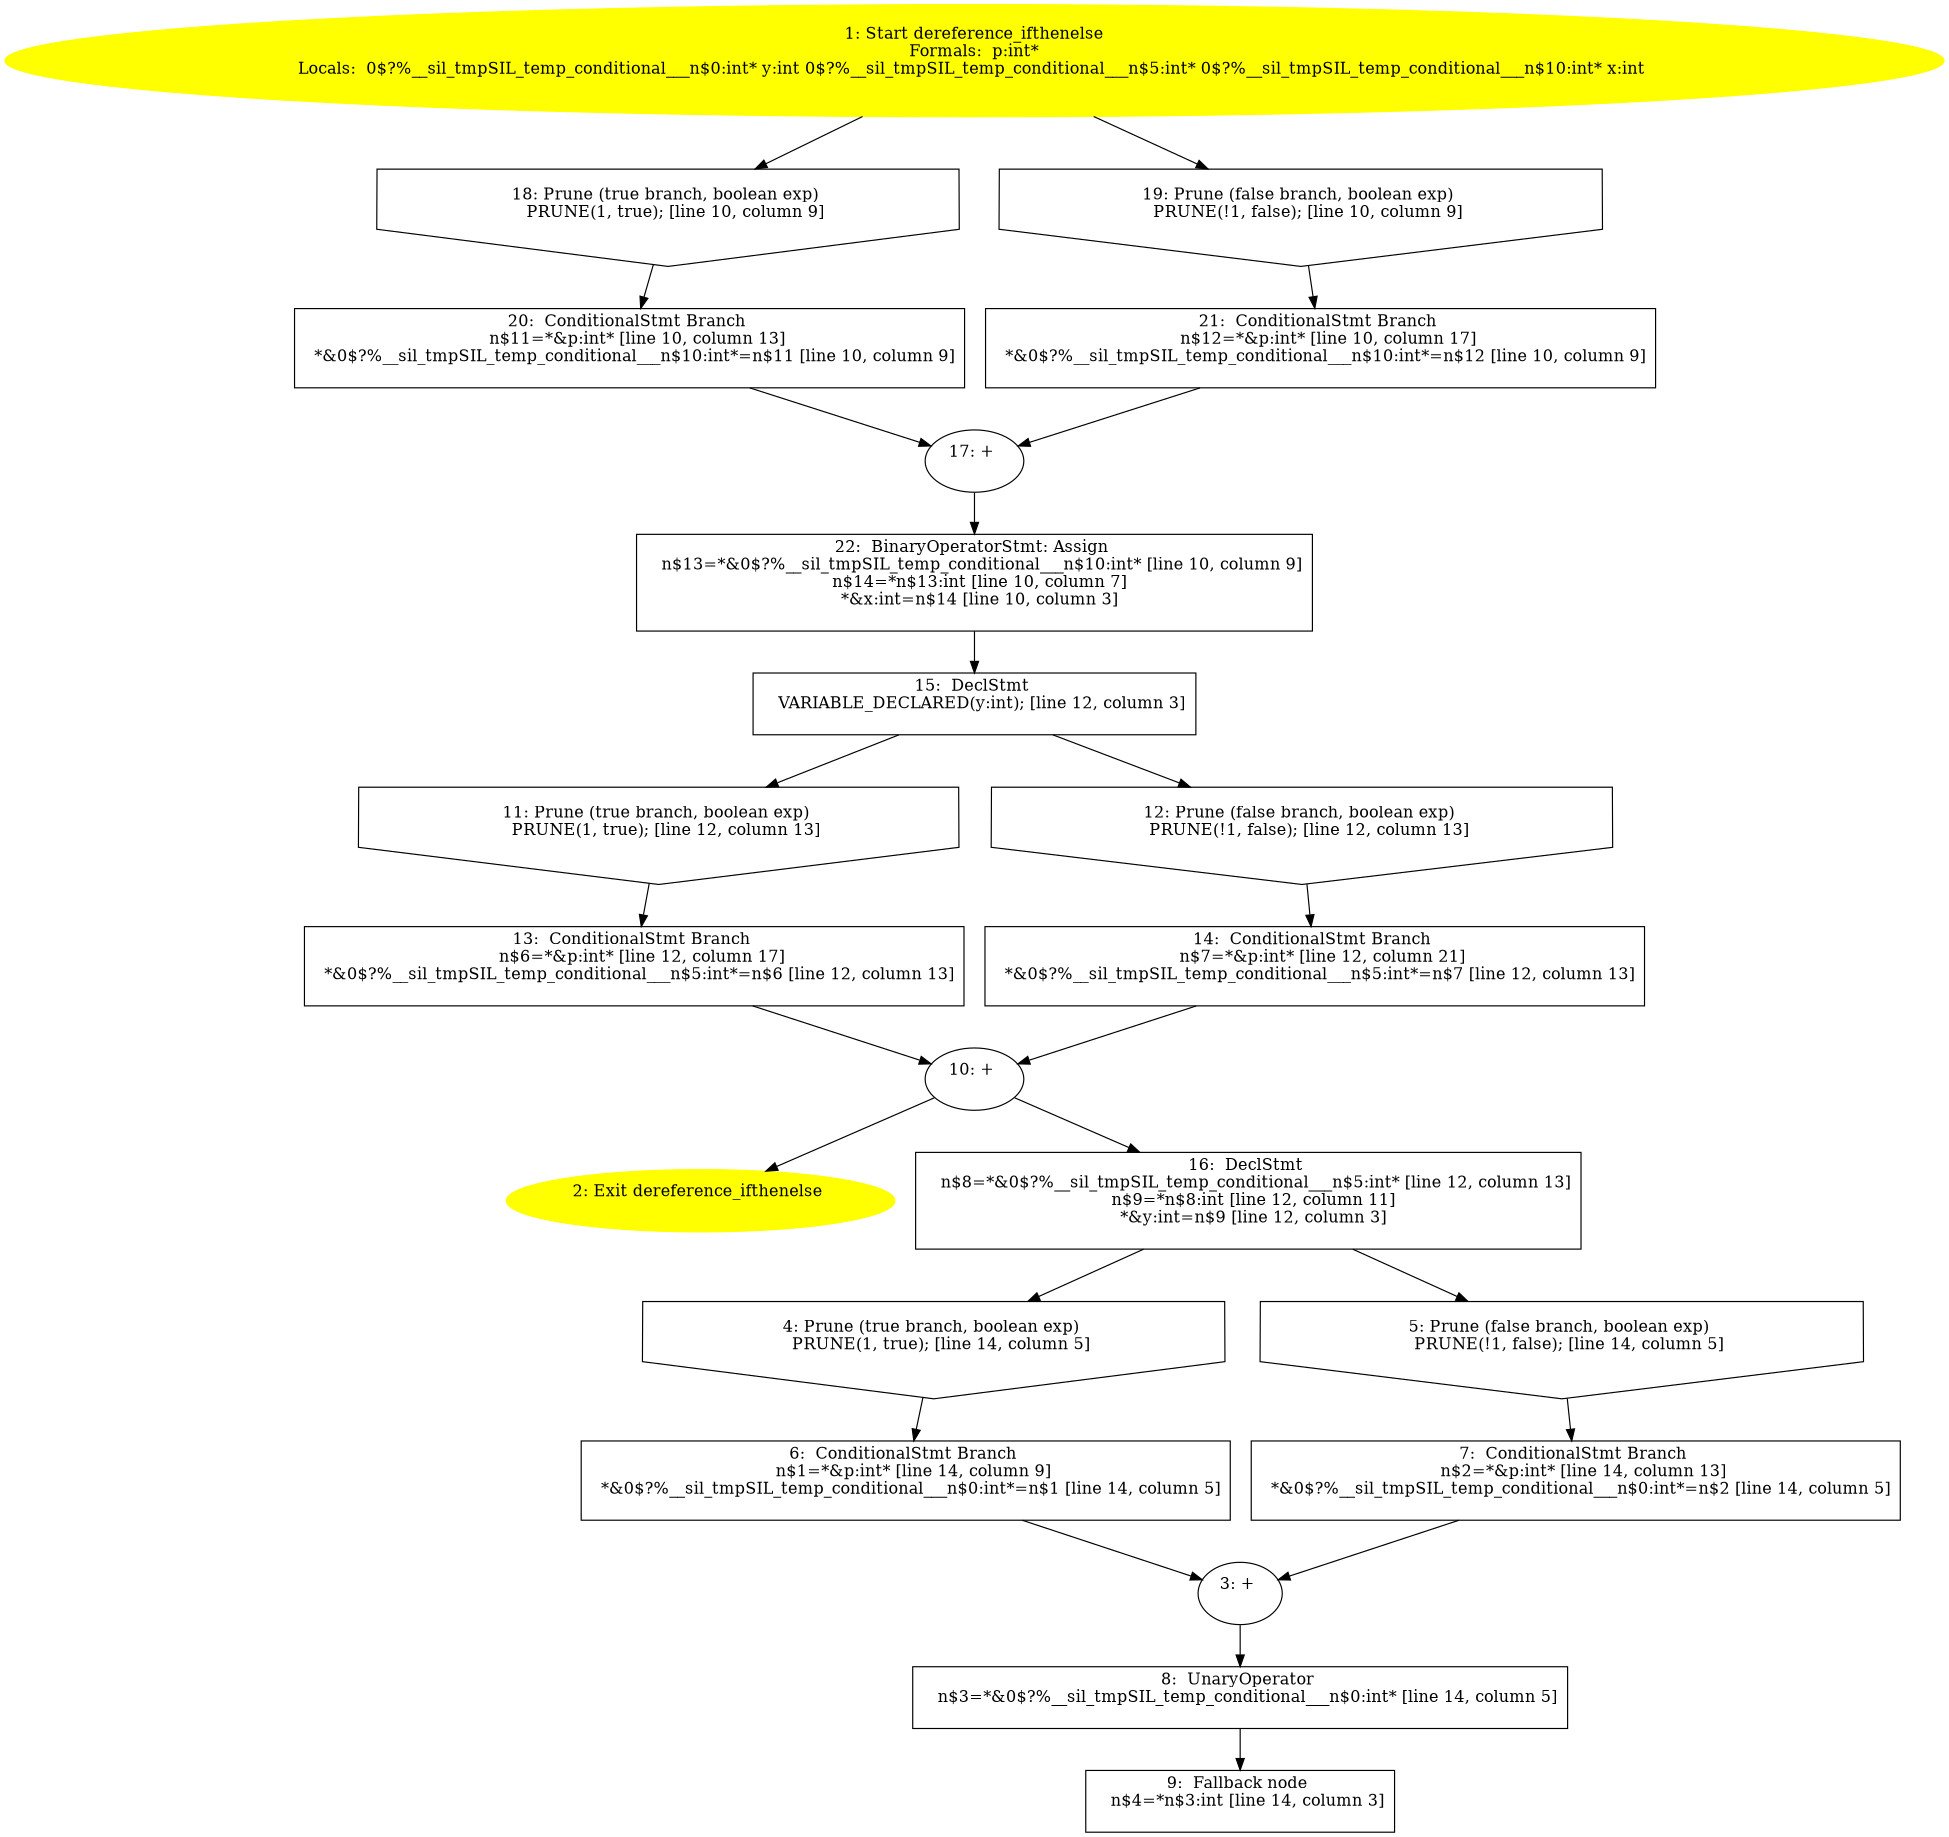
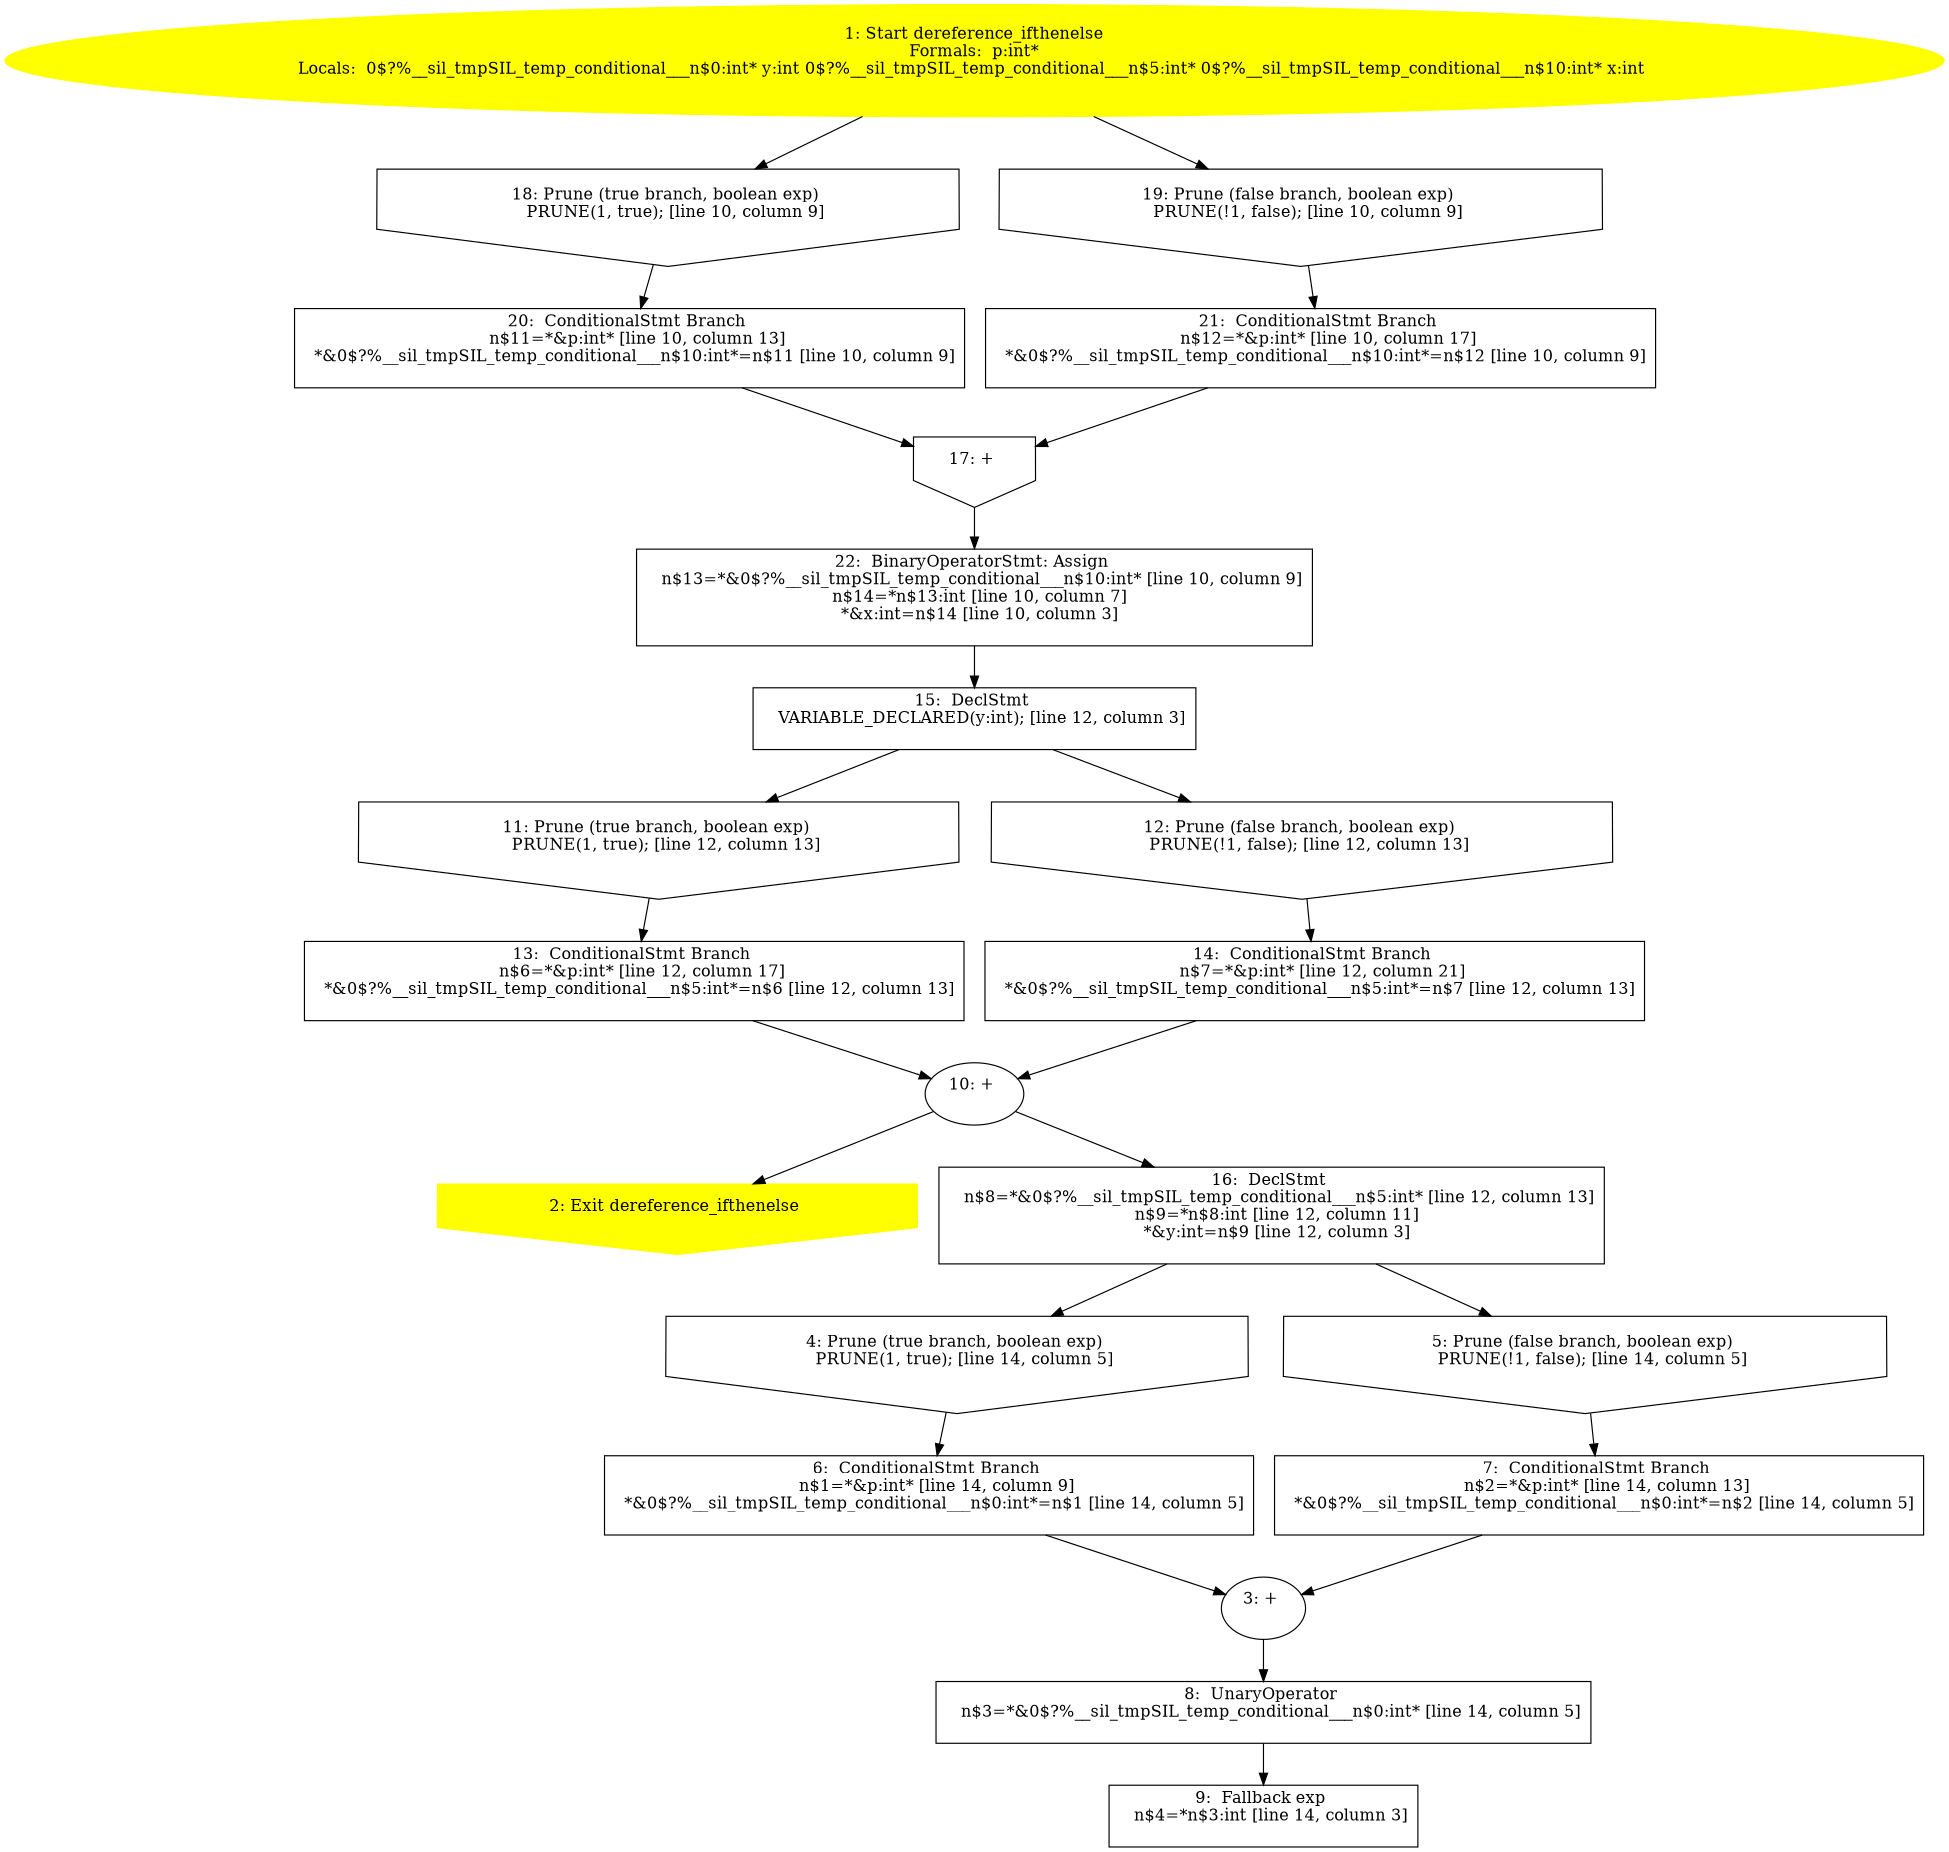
node "17: +": shape ellipse -> invhouse
node "2: Exit dereference_ifthenelse": shape ellipse -> invhouse
node "9:  Fallback node n$4=*n$3:int [line 14, column 3]": label "9:  Fallback node n$4=*n$3:int [line 14, column 3]" -> "9:  Fallback exp n$4=*n$3:int [line 14, column 3]"
